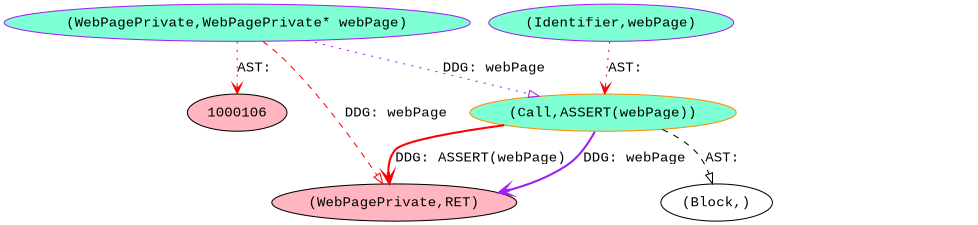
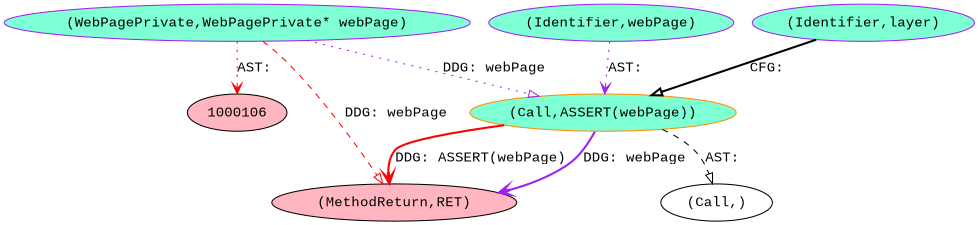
node "(Identifier,layer)": added
edge "(Identifier,webPage)" -> "(Call,ASSERT(webPage))": color red -> purple
node "(WebPagePrivate,RET)": label "(WebPagePrivate,RET)" -> "(MethodReturn,RET)"
node "(Block,)": label "(Block,)" -> "(Call,)"
